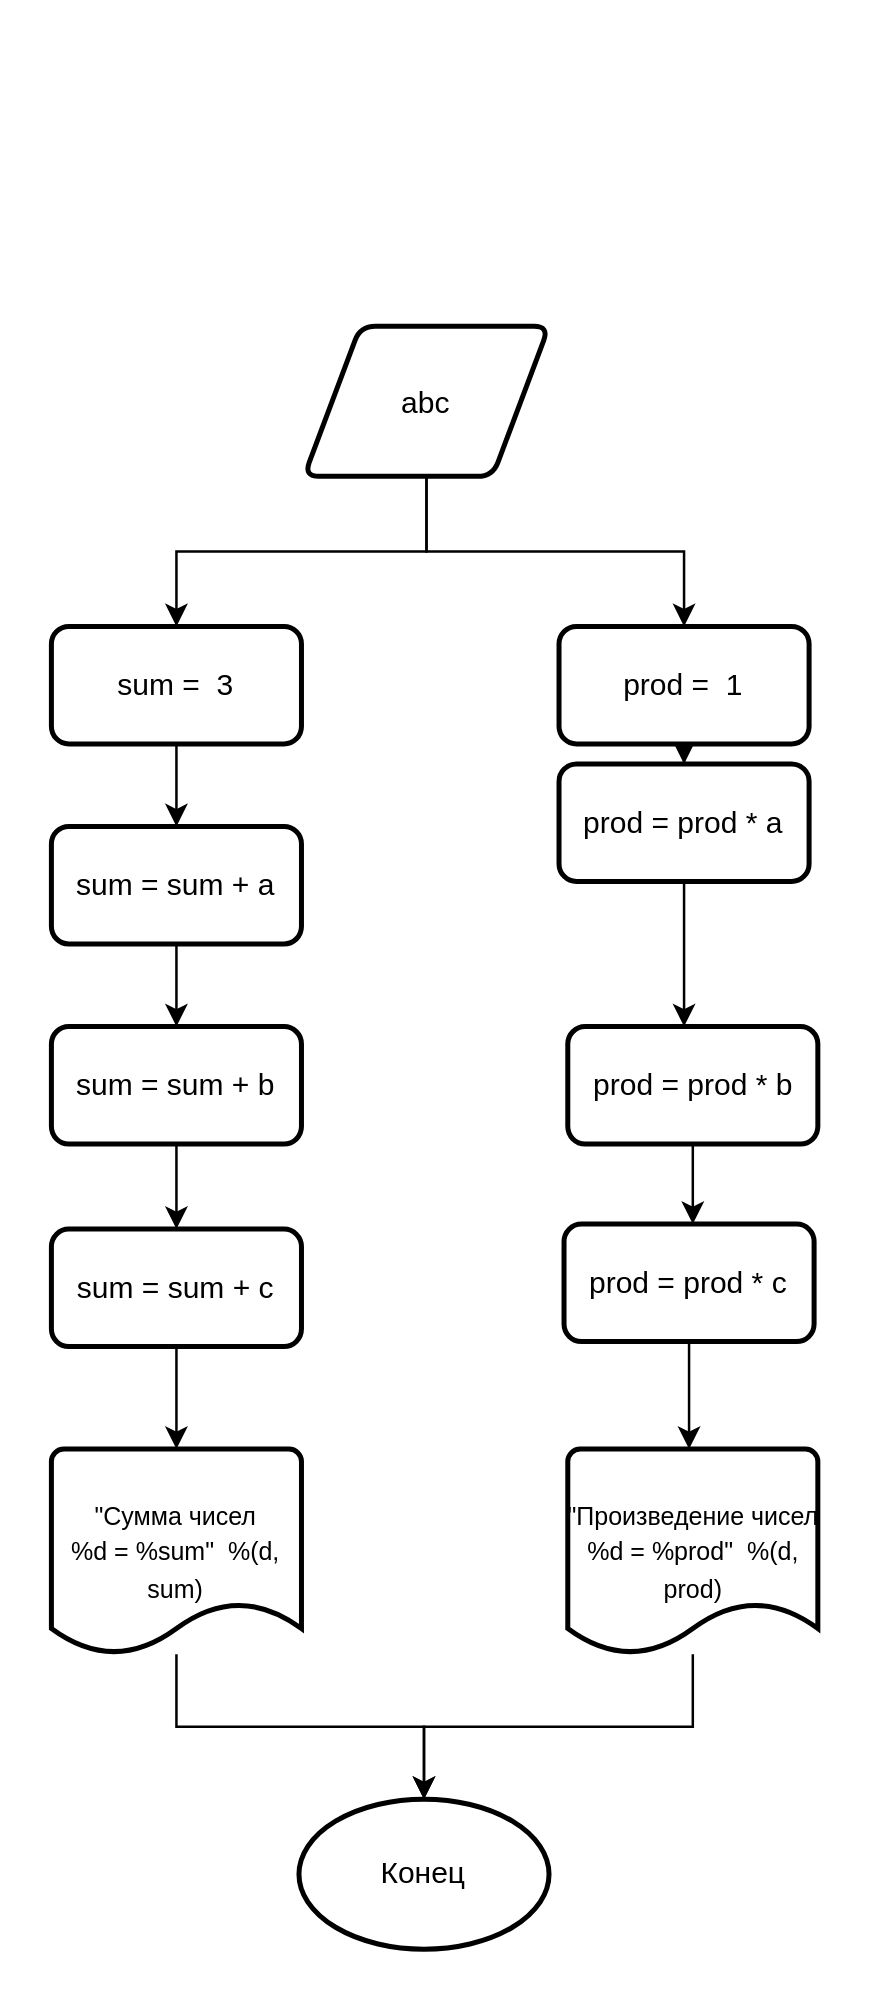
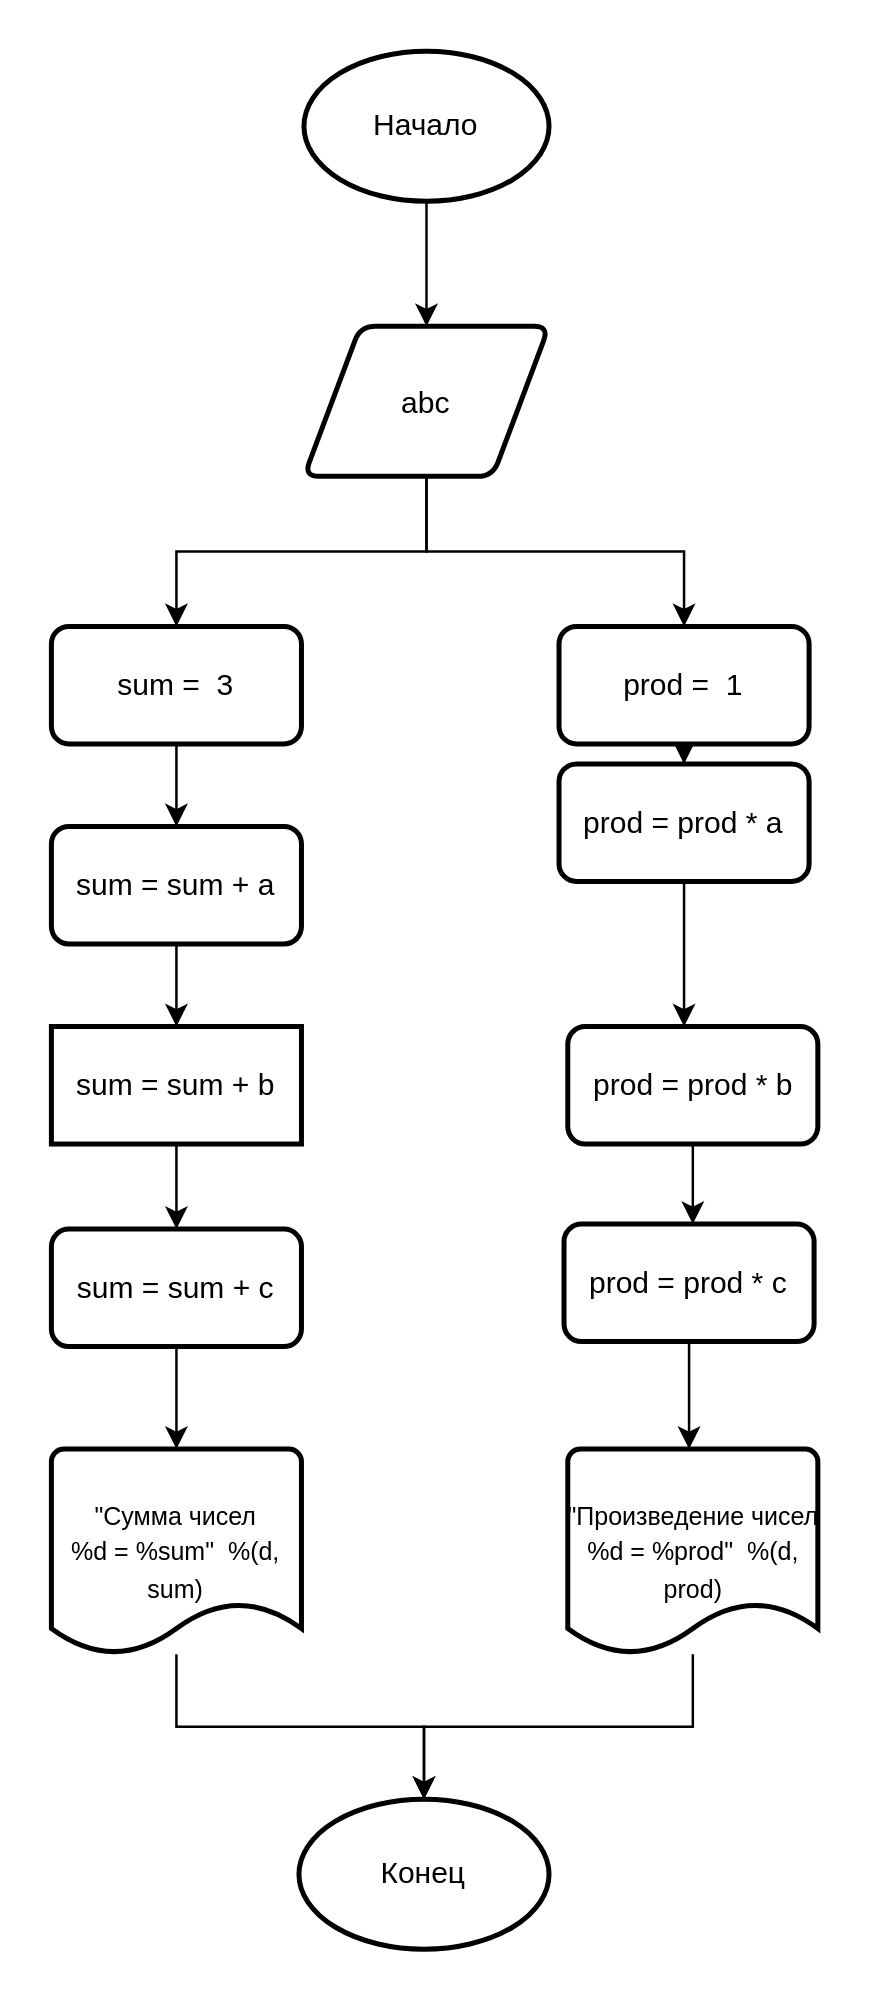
node "Начало": added
edge "Начало" -> "abc": added
node "sum = sum + b": shape rounded rectangle -> rectangle
